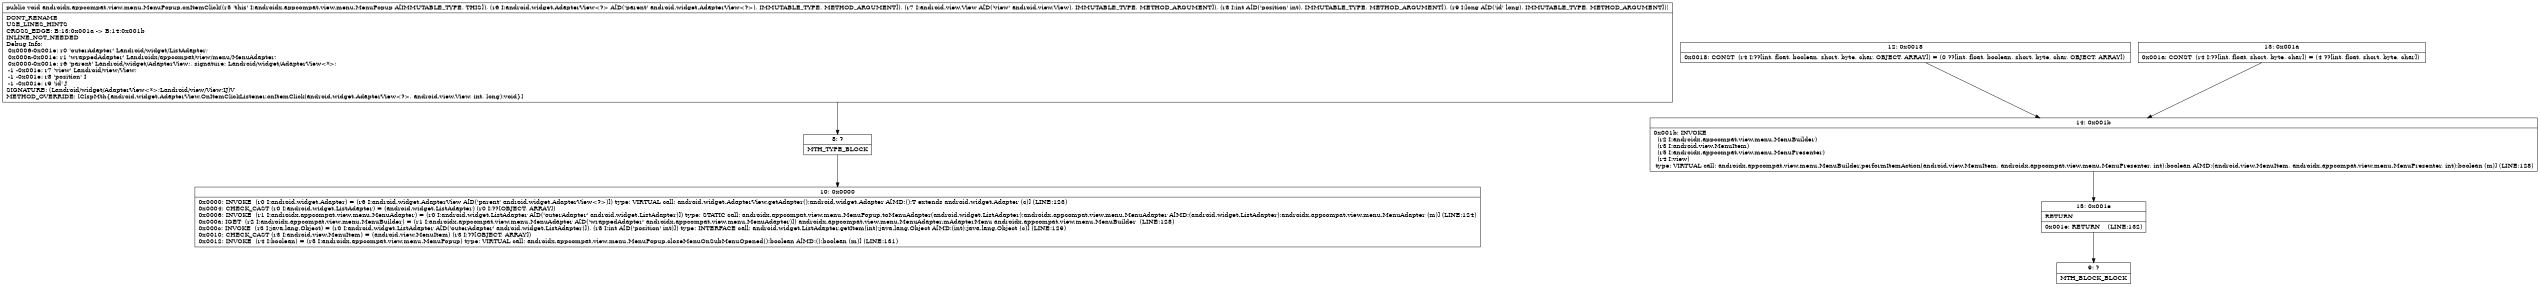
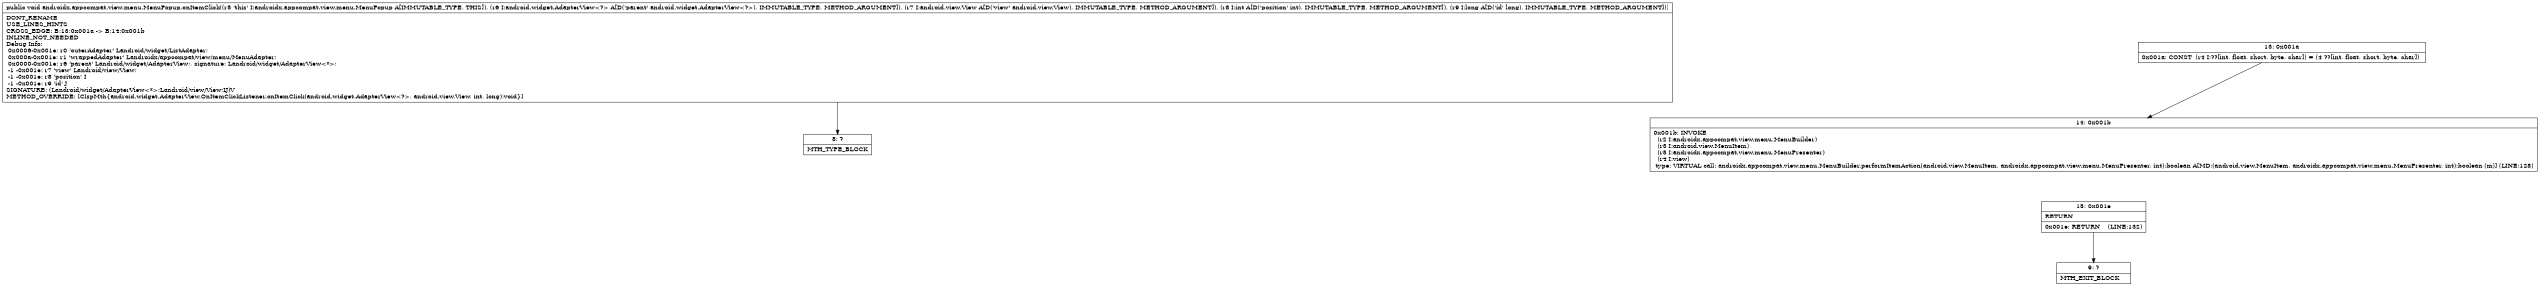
node "12: 0x0018": removed
edge "14: 0x001b" -> "15: 0x001e": removed
node "10: 0x0000": removed
node "9: ?": text "MTH_BLOCK_BLOCK" -> "MTH_EXIT_BLOCK"
